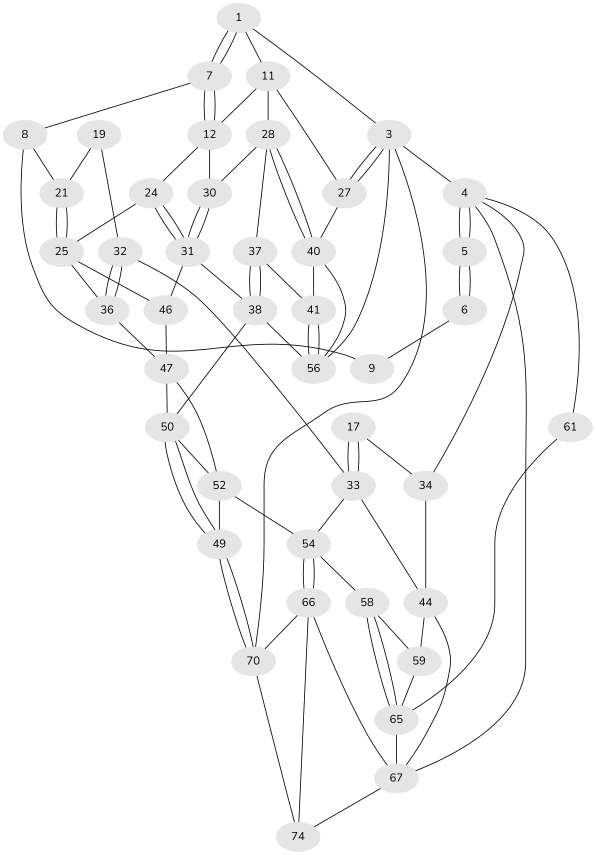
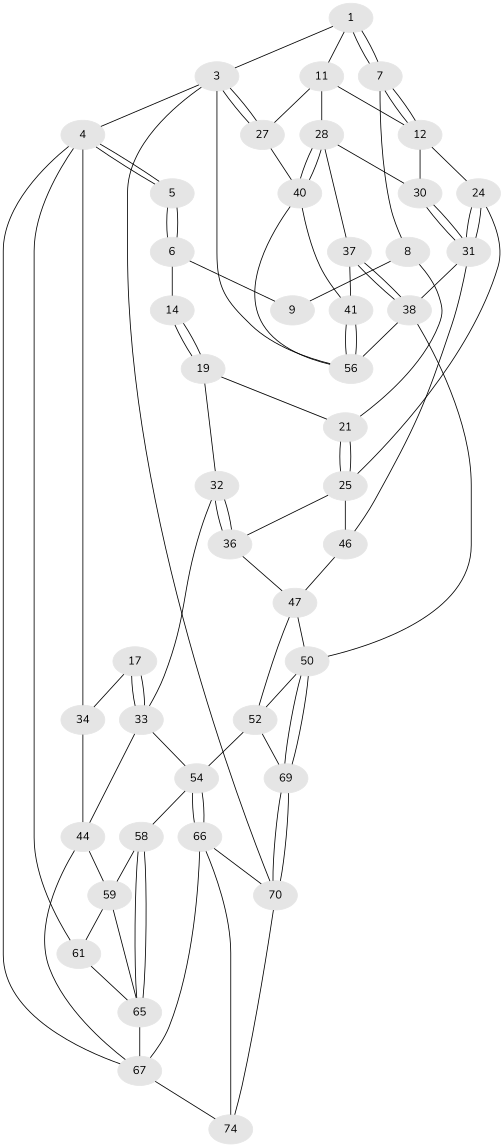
node "14": added
node "49": label "49" -> "69"
edge "59" -- "61": added
